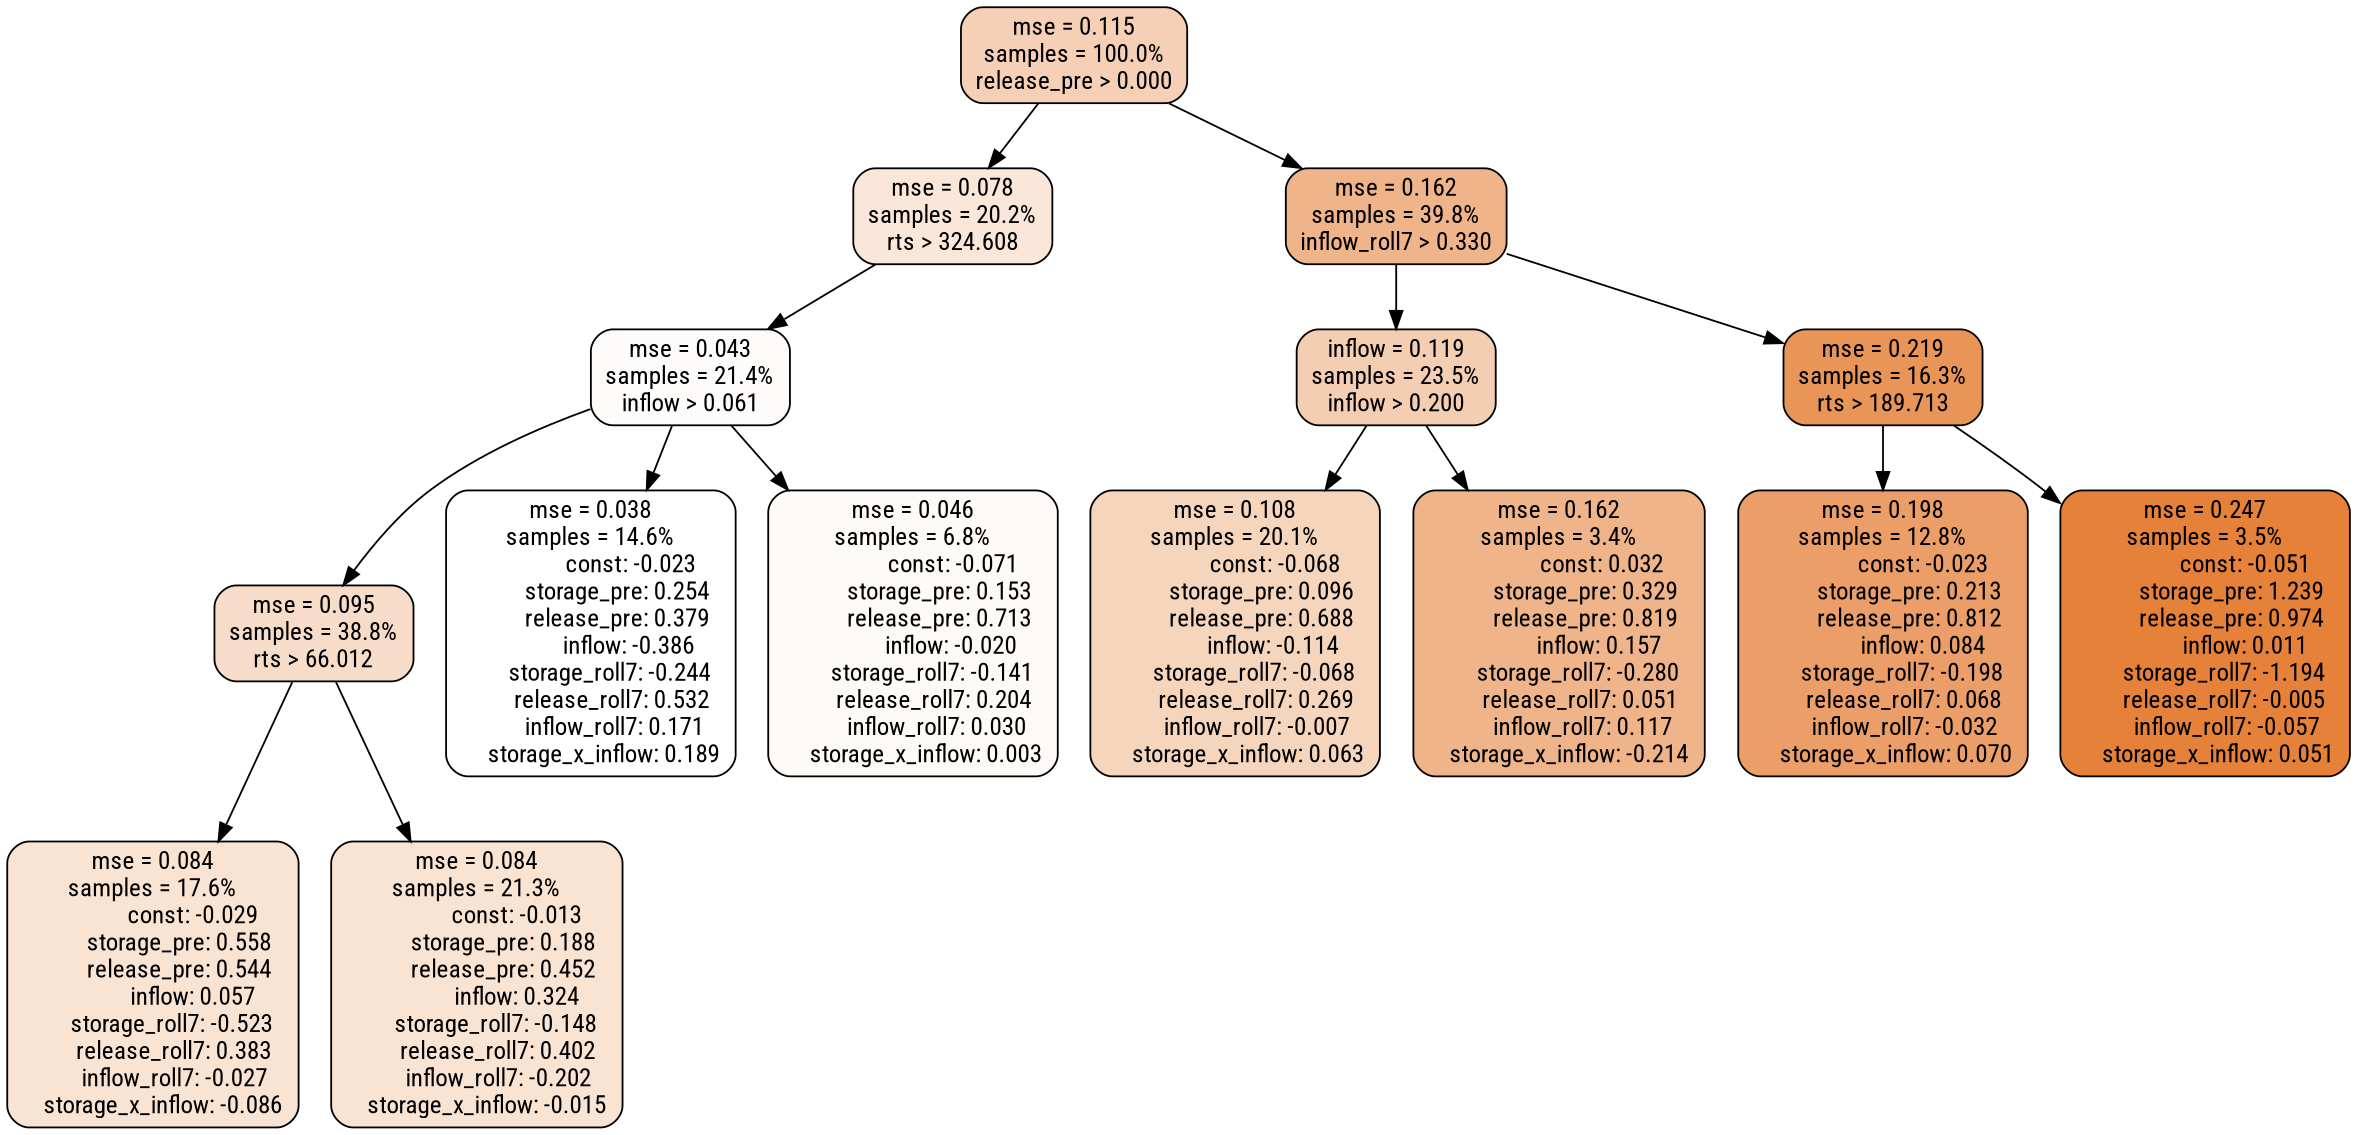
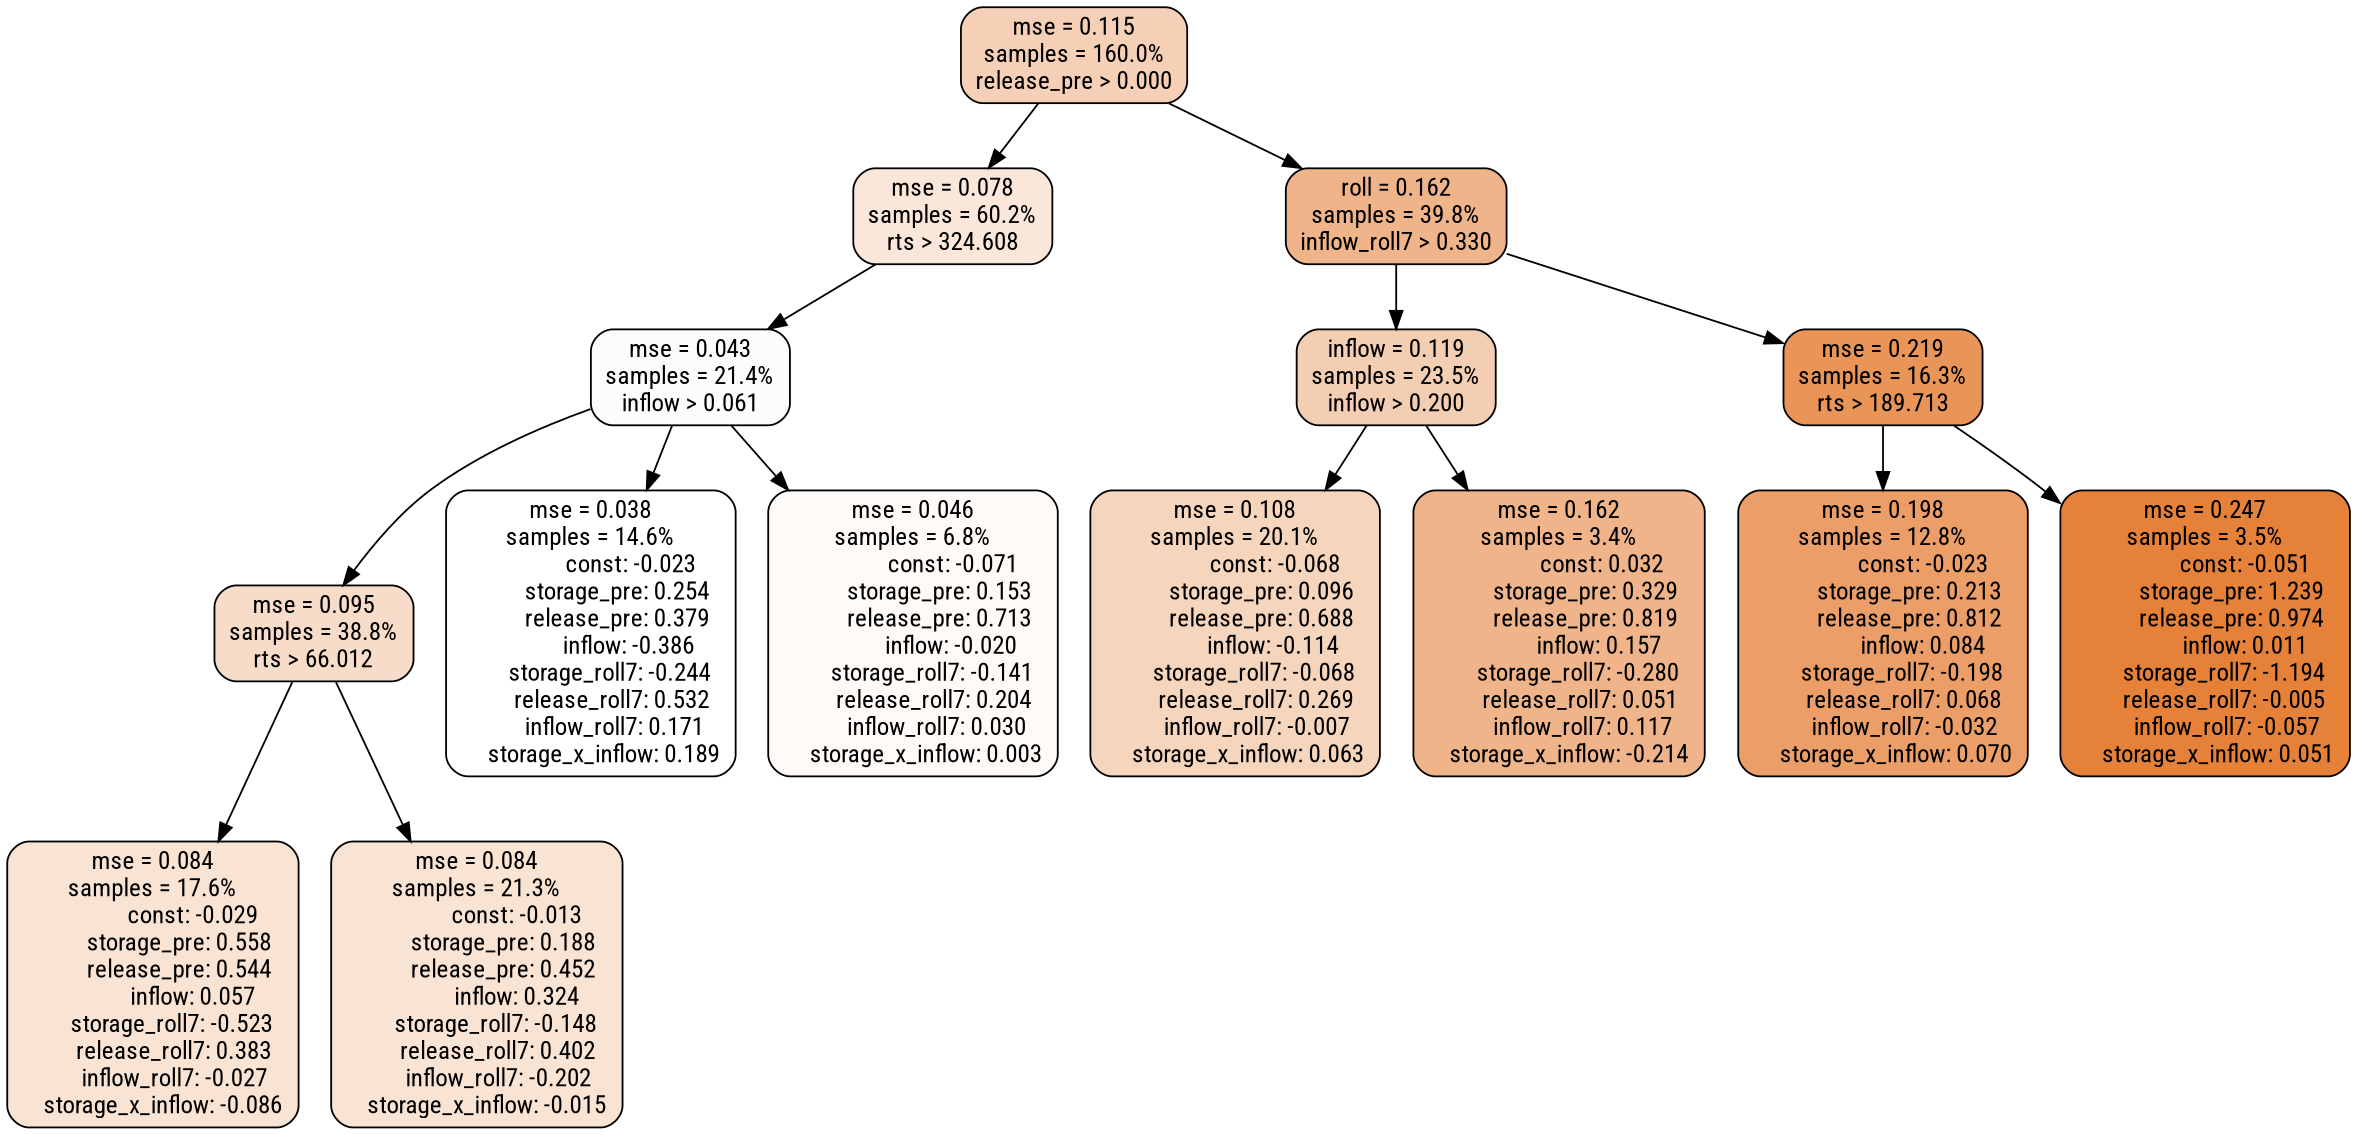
node "mse = 0.115 samples = 100.0% release_pre > 0.000": label "mse = 0.115 samples = 100.0% release_pre > 0.000" -> "mse = 0.115 samples = 160.0% release_pre > 0.000"
node "mse = 0.078 samples = 20.2% rts > 324.608": label "mse = 0.078 samples = 20.2% rts > 324.608" -> "mse = 0.078 samples = 60.2% rts > 324.608"
node "mse = 0.162 samples = 39.8% inflow_roll7 > 0.330": label "mse = 0.162 samples = 39.8% inflow_roll7 > 0.330" -> "roll = 0.162 samples = 39.8% inflow_roll7 > 0.330"
